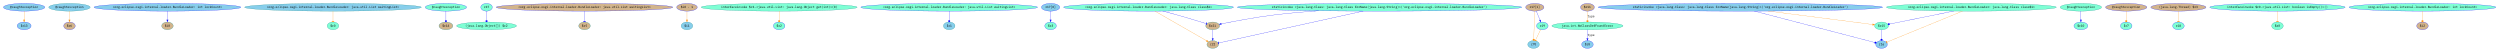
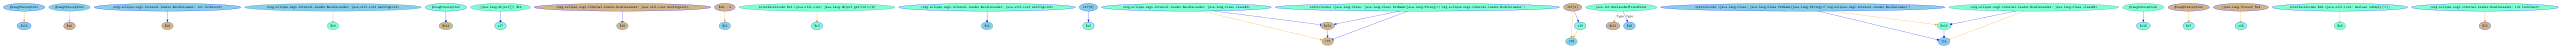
edge "r17" -> "(java.lang.Object[]) $r2": reversed
edge "$r11" -> "java.int.NoClassDefFoundError": reversed
edge "r19" -> "r70": arrowhead tee -> normal
